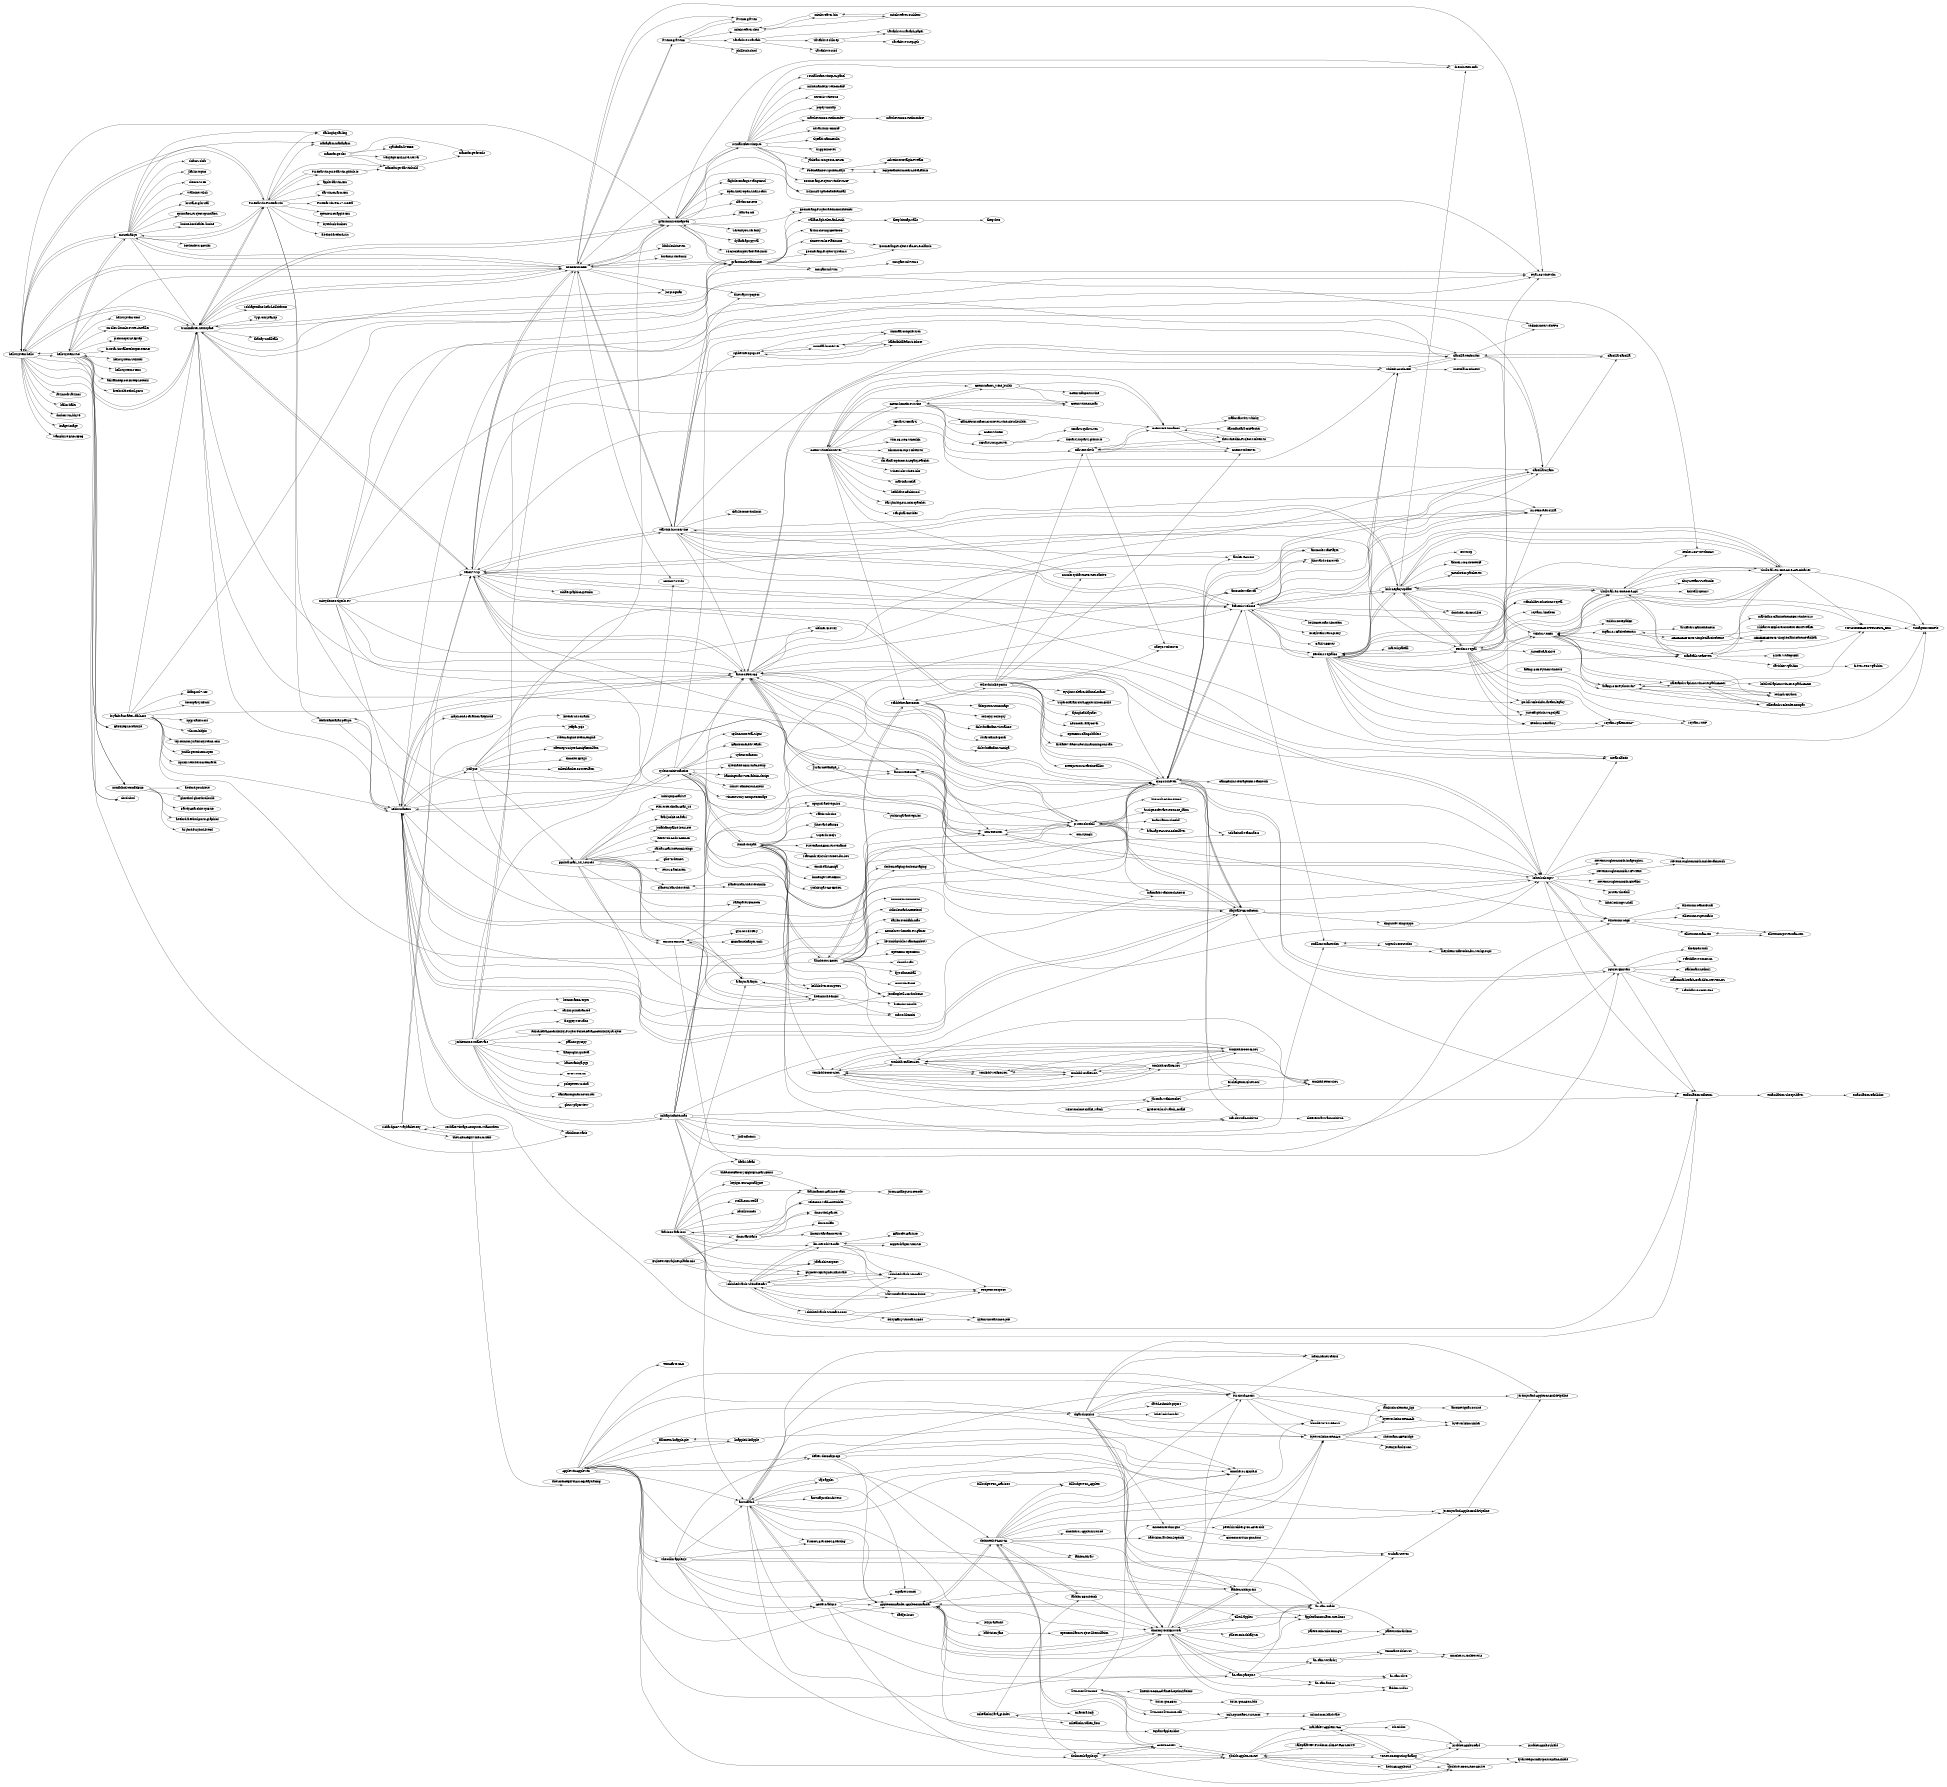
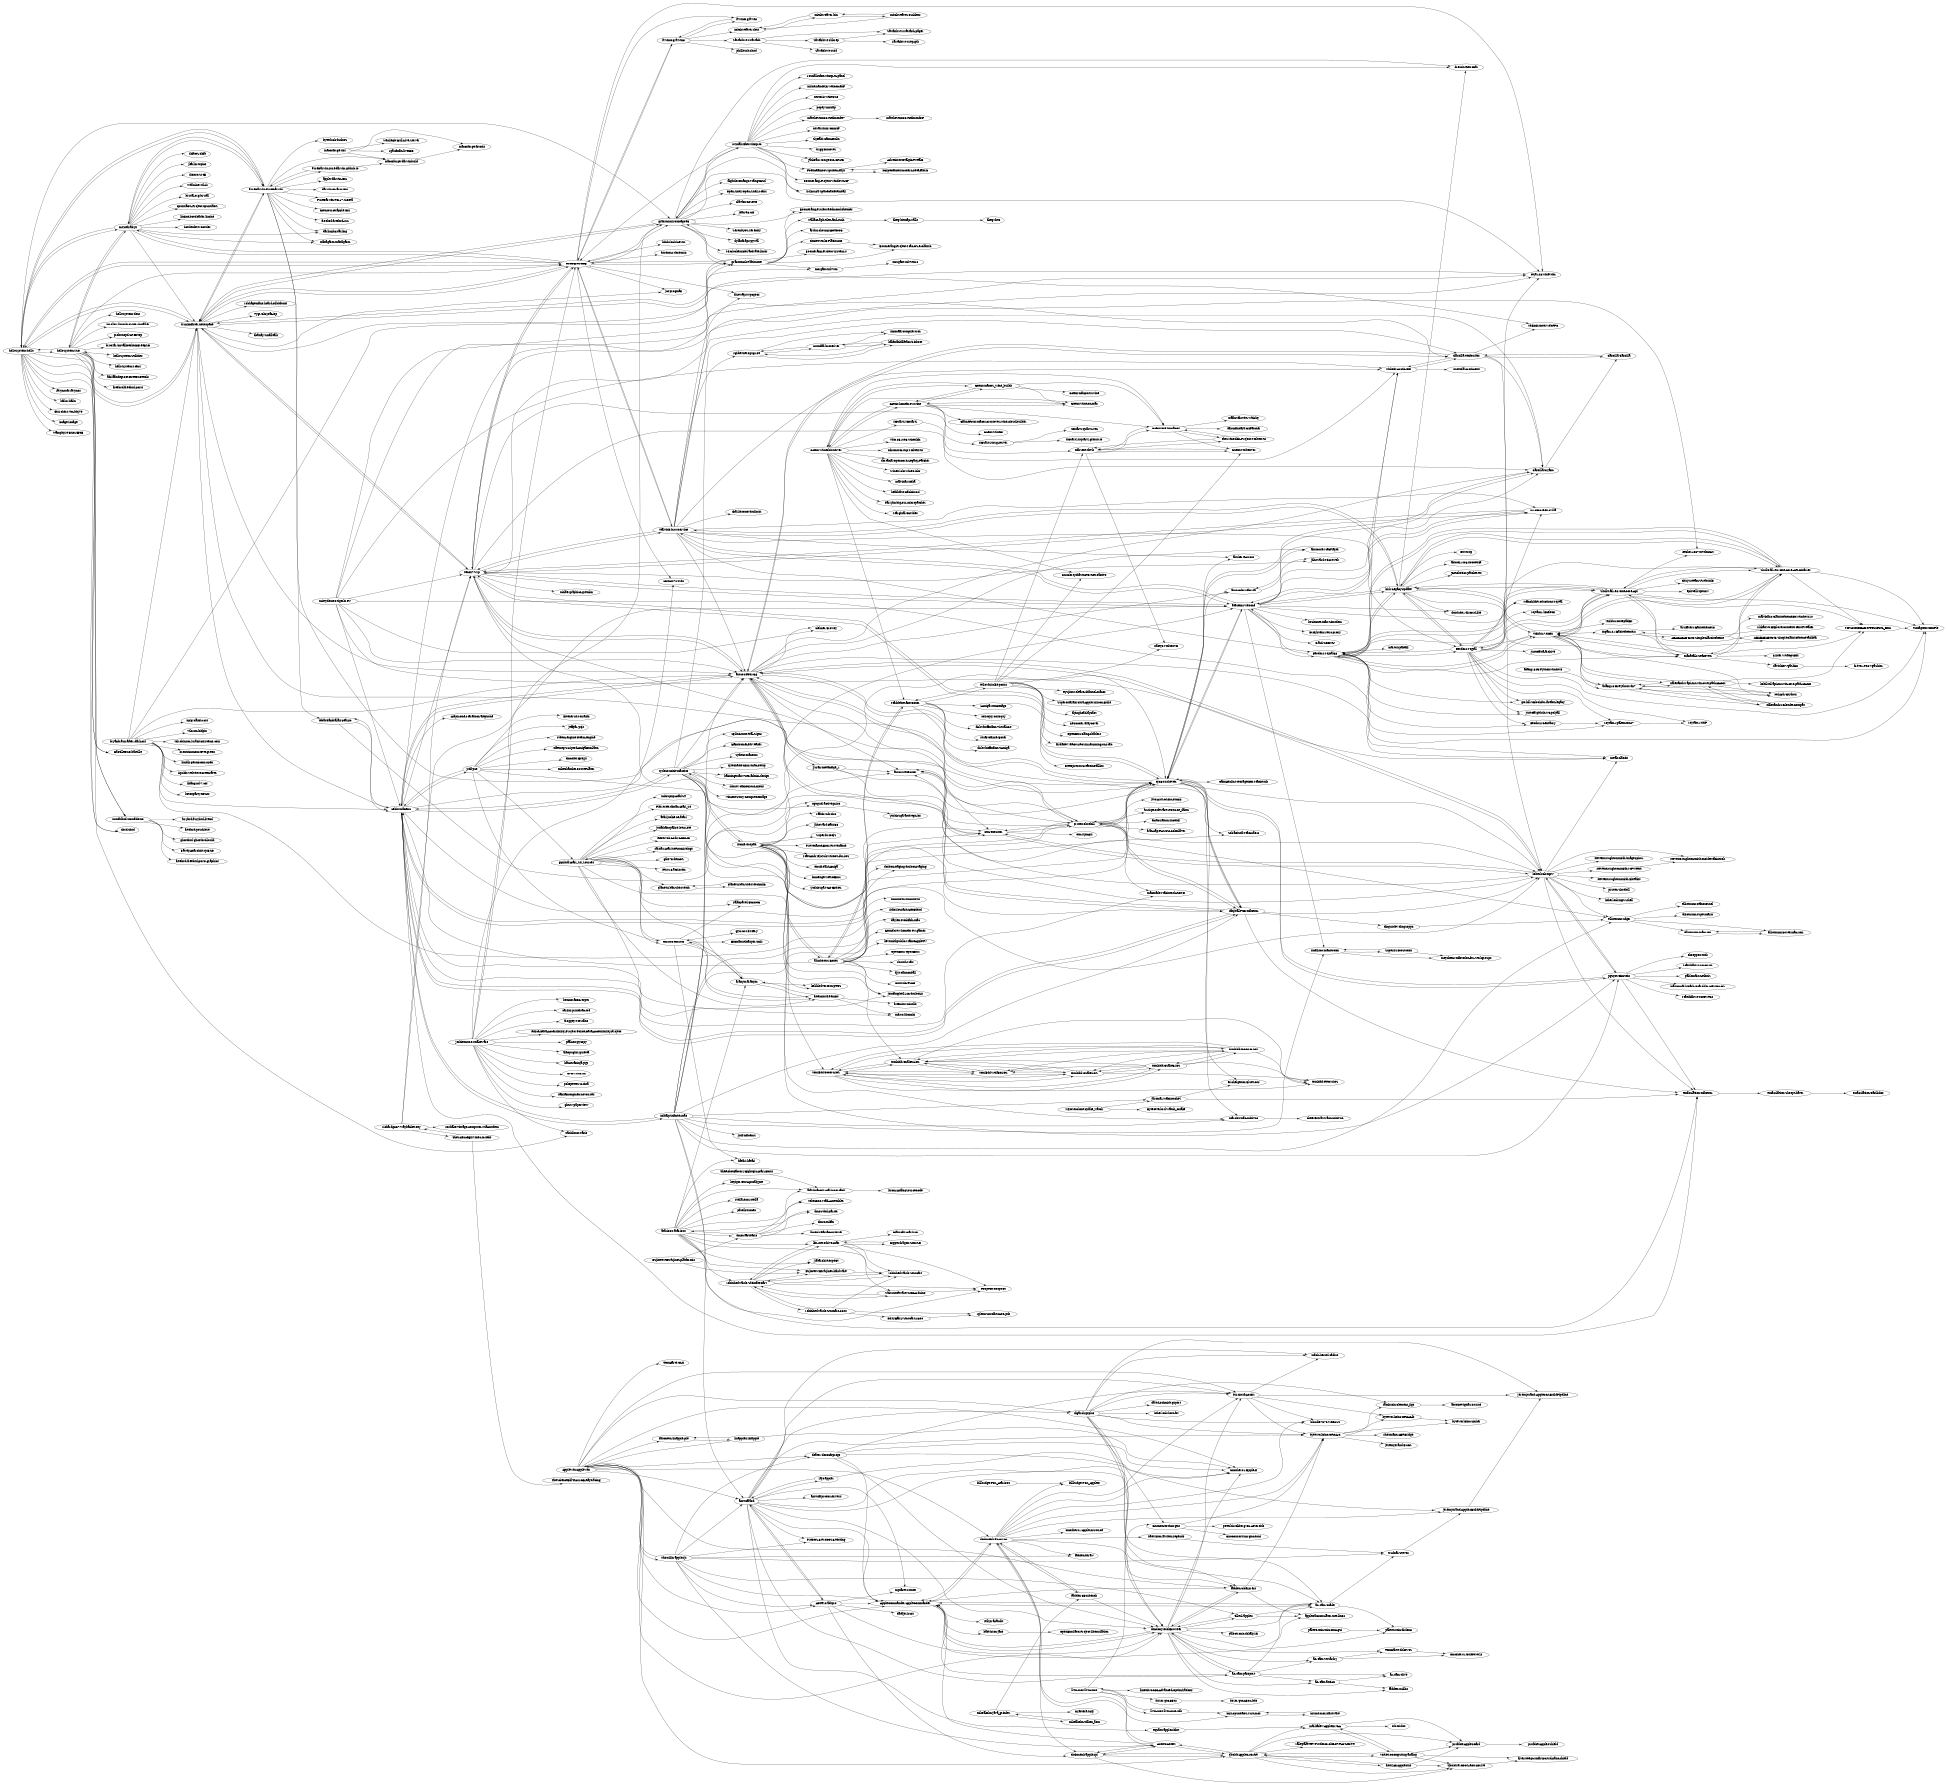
node "dosbox/vm-bhyve": label "dosbox/vm-bhyve" -> "churchers/vm-bhyve"
node "adespoton/utmconfigs": label "adespoton/utmconfigs" -> "iAmiga/utmconfigs"
node "brentsimmons/Evergreen": added
